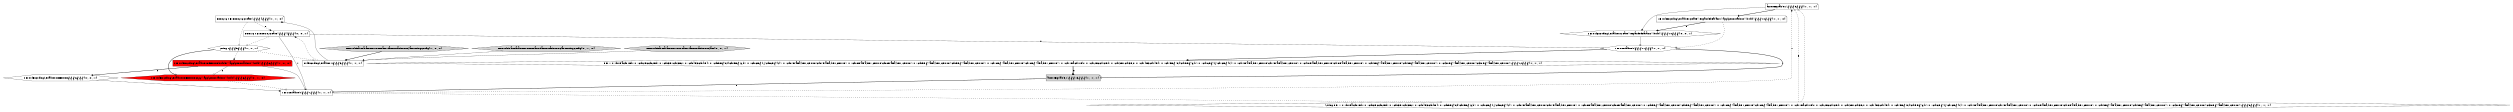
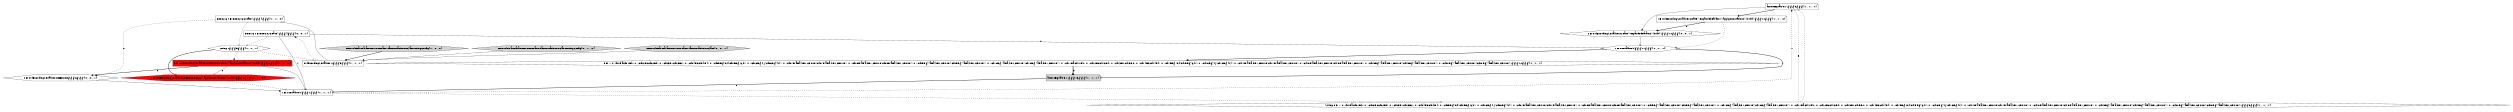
edge "DTOs2.C t = DTOs2.C.create()@@@4@@@['1', '1', '0']" -> "DTOs.C t = DTOs.C.create()@@@4@@@['0', '0', '1']": now "DTOs2.C t = DTOs2.C.create()@@@4@@@['1', '1', '0']" -> "s = UrlEncodingSerializer.DEFAULT@@@6@@@['0', '0', '1']"
edge "UrlEncodingSerializer s@@@3@@@['1', '1', '1']" -> "DTOs2.C t = DTOs2.C.create()@@@4@@@['1', '1', '0']": arrowhead diamond -> odot
